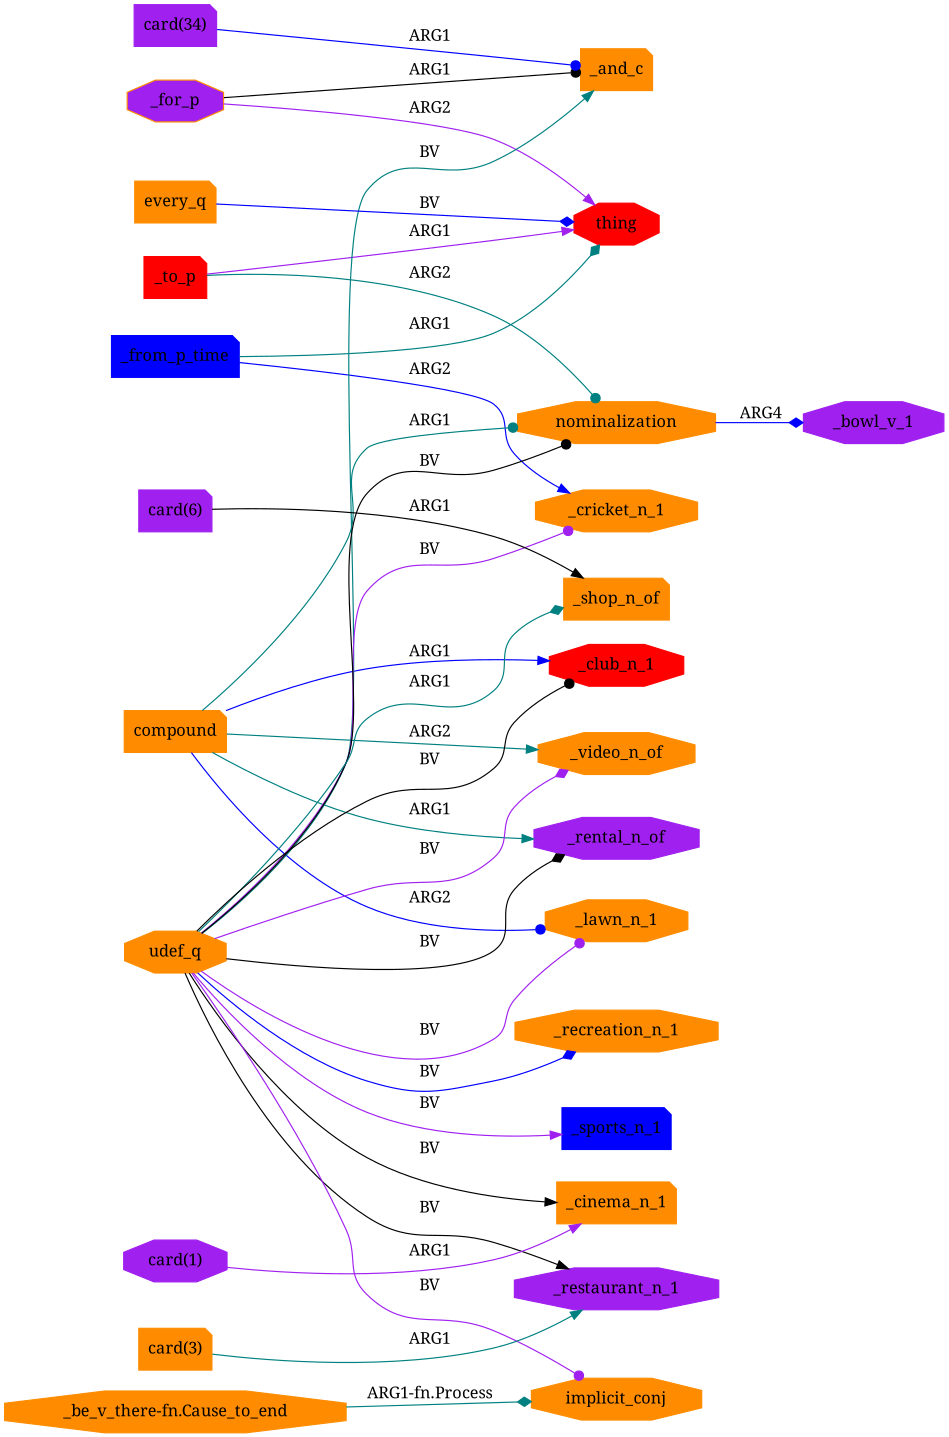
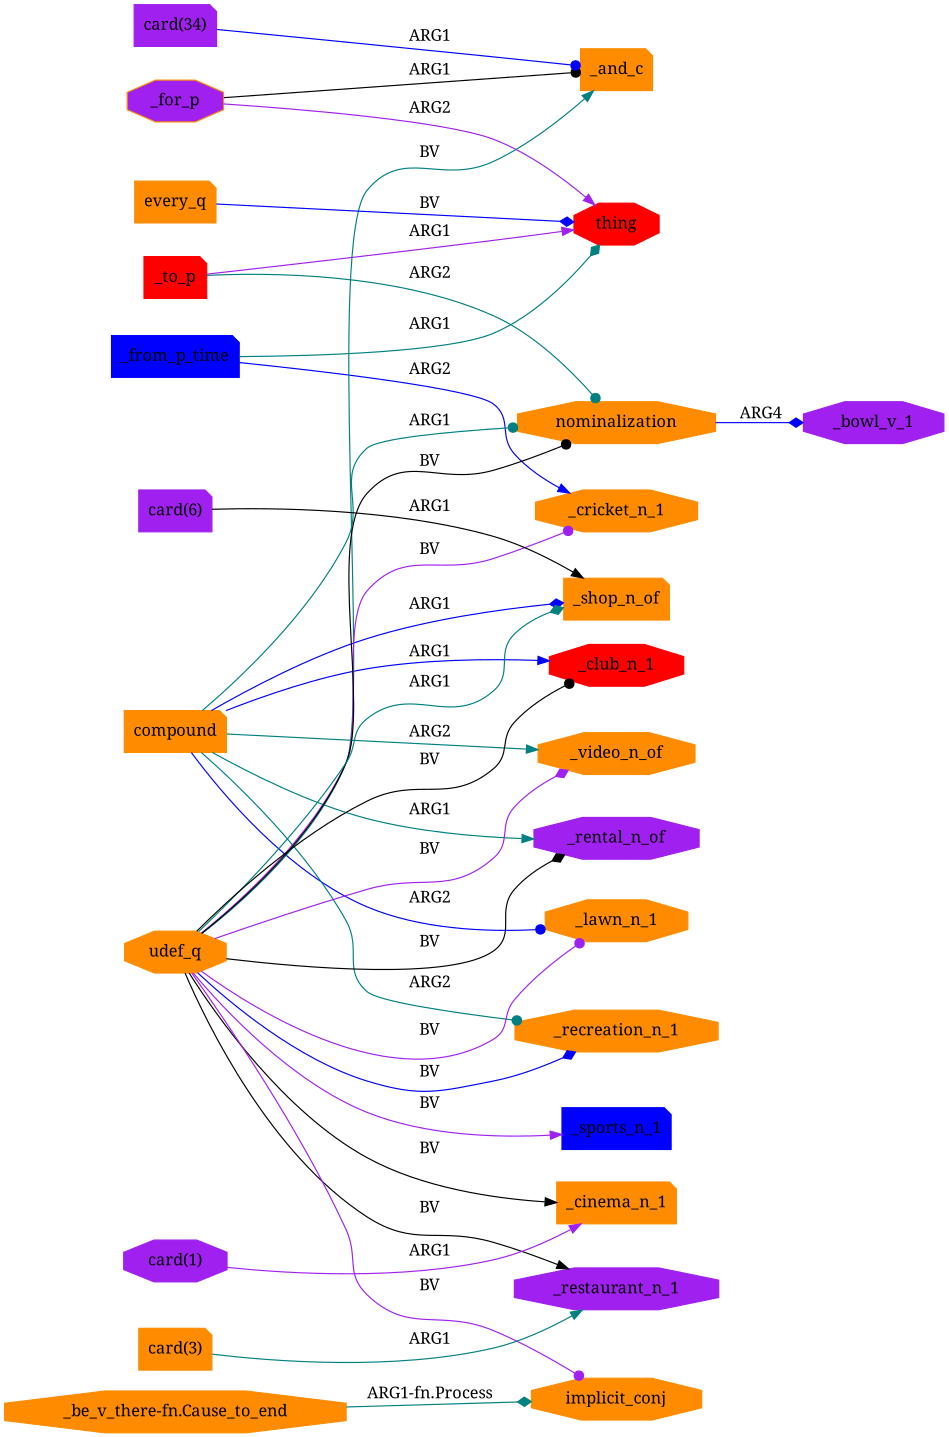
edge "compound" -> "_shop_n_of": added, label "ARG1"
edge "compound" -> "_recreation_n_1": added, label "ARG2"
